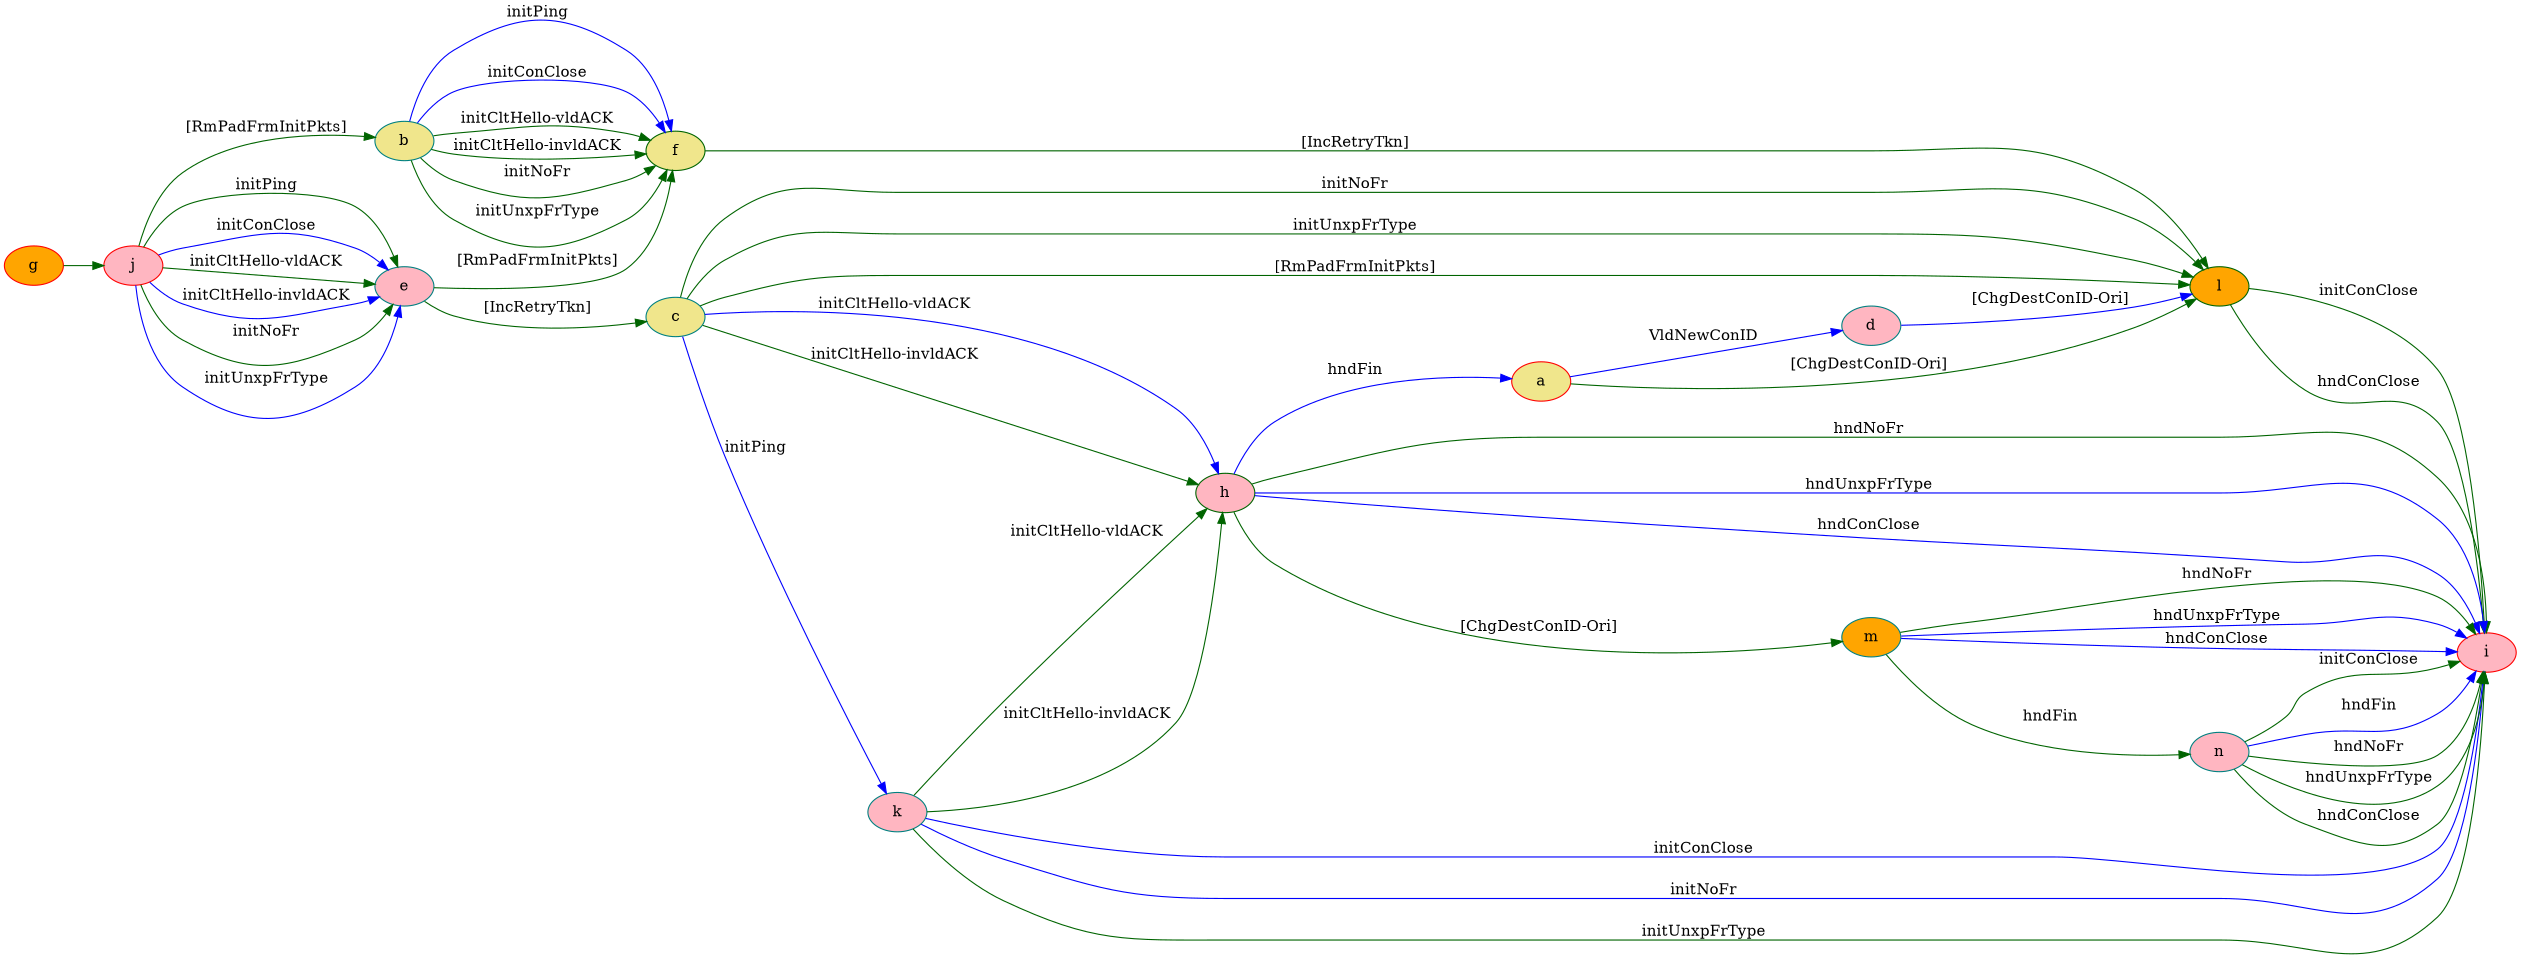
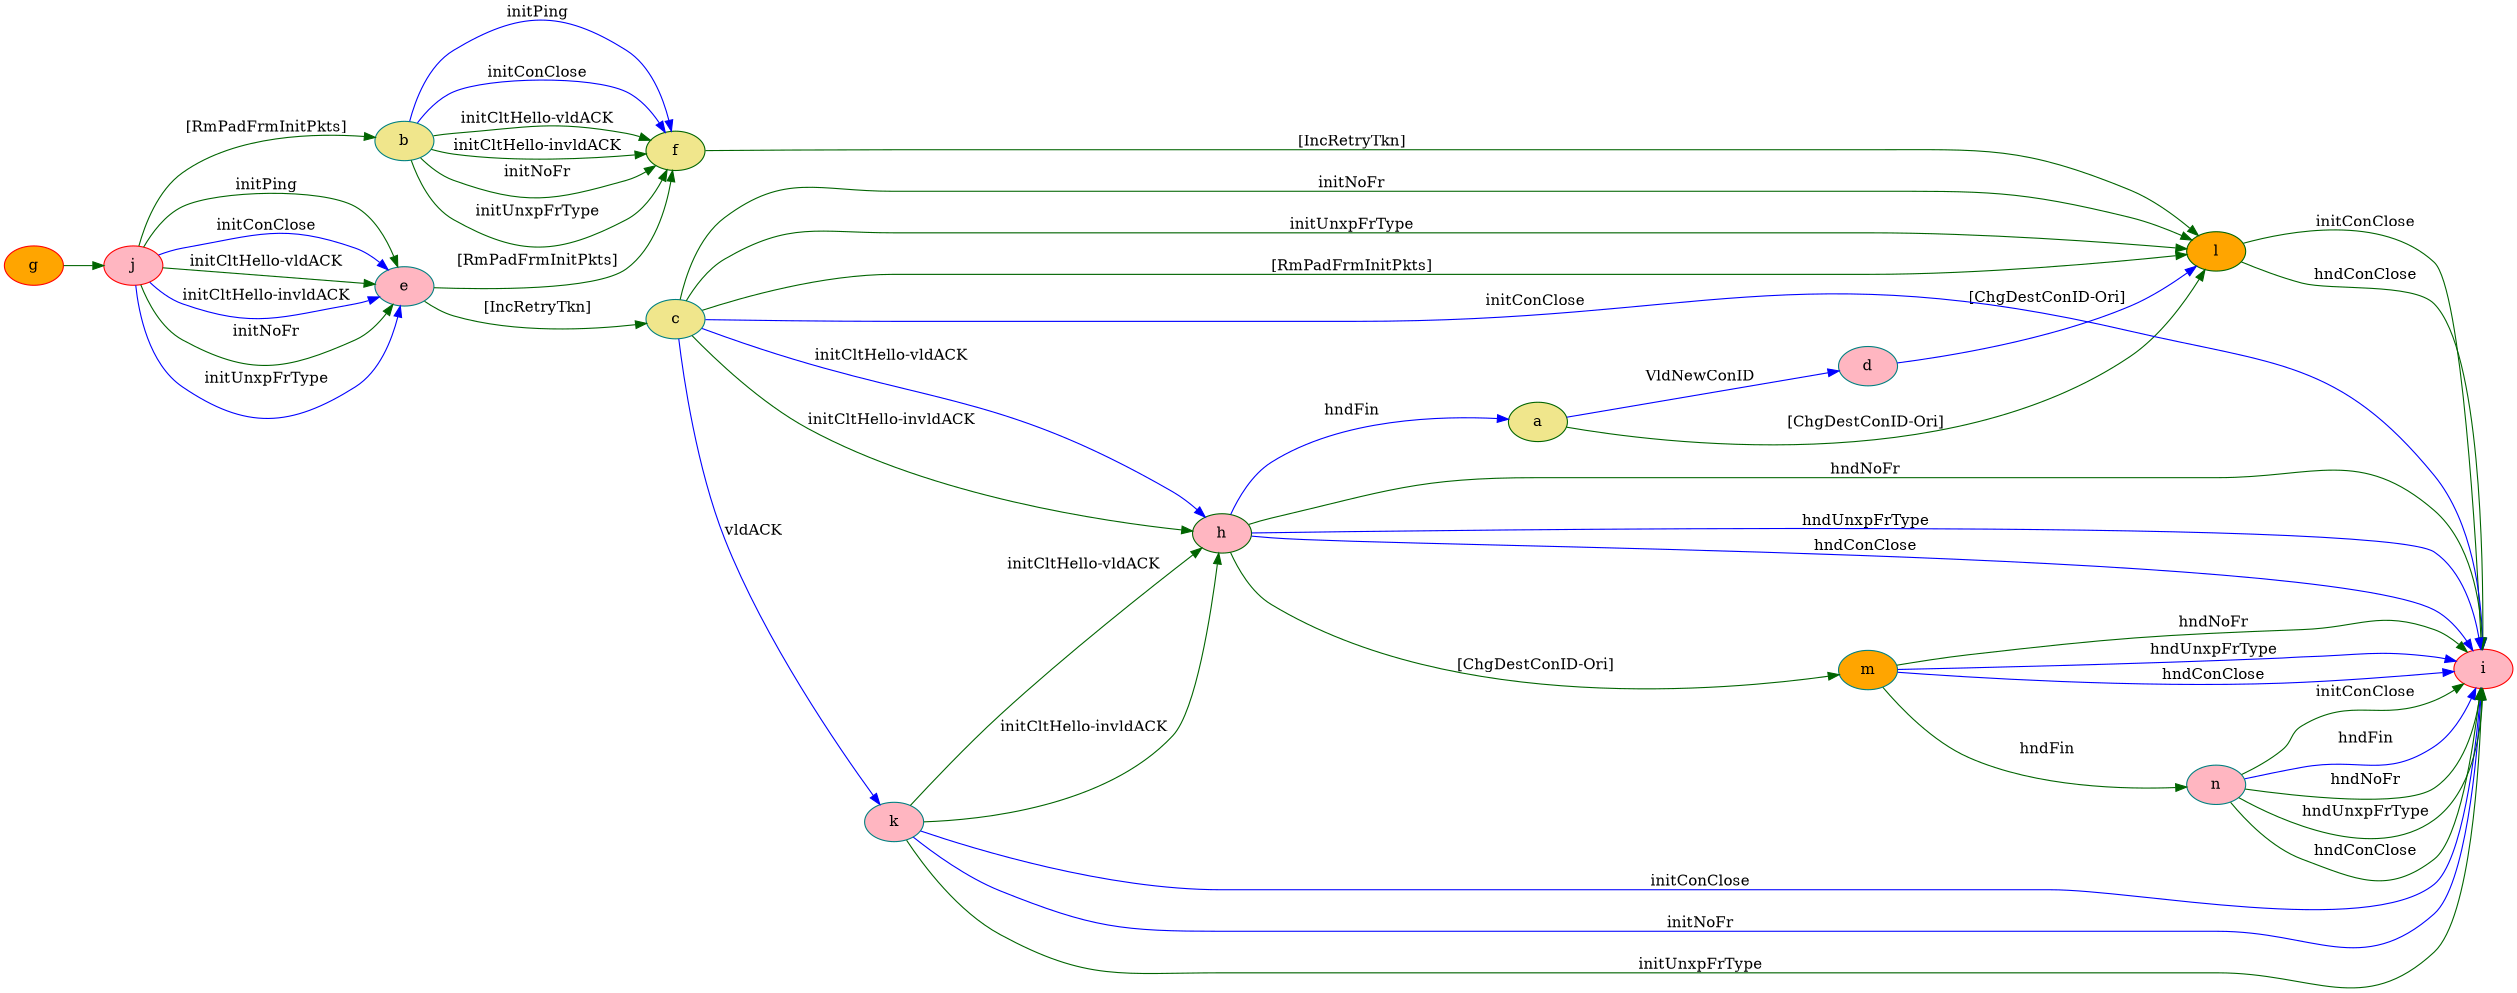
edge "c" -> "i": added, label "initConClose"
node "a": color red -> darkgreen
edge "c" -> "k": label "initPing " -> "vldACK "
